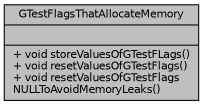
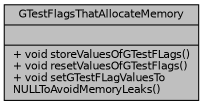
node "GTestFlagsThatAllocateMemory": text "+ void resetValuesOfGTestFlags" -> "+ void setGTestFLagValuesTo"
